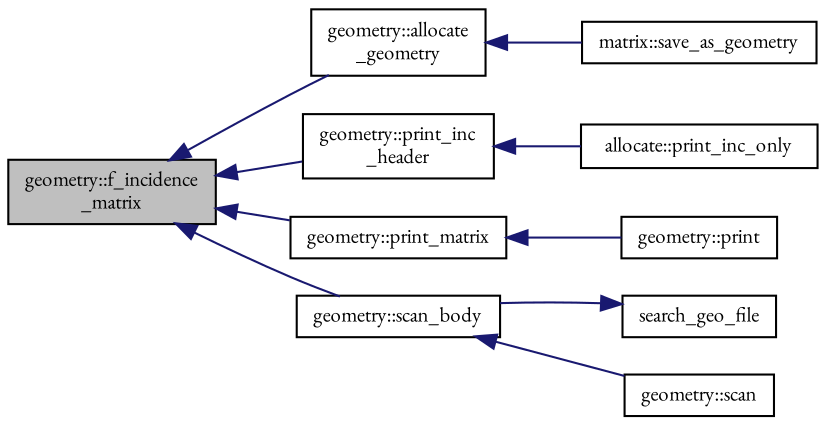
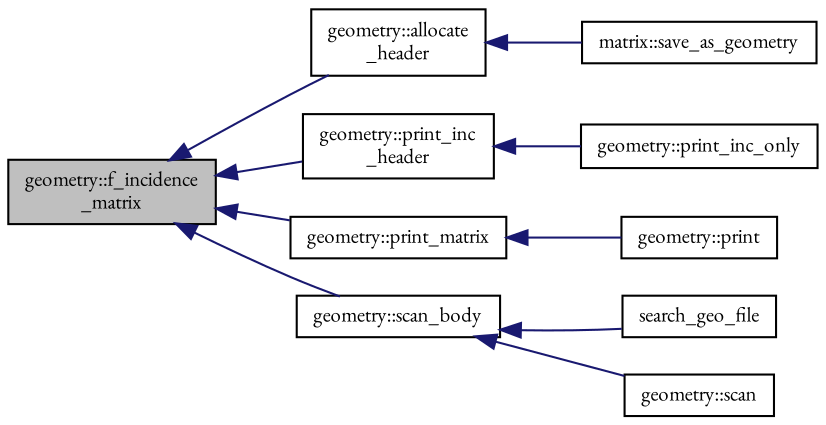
node "geometry::allocate _geometry": label "geometry::allocate _geometry" -> "geometry::allocate _header"
node "allocate::print_inc_only": label "allocate::print_inc_only" -> "geometry::print_inc_only"
edge "geometry::scan_body" -> "search_geo_file": reversed
